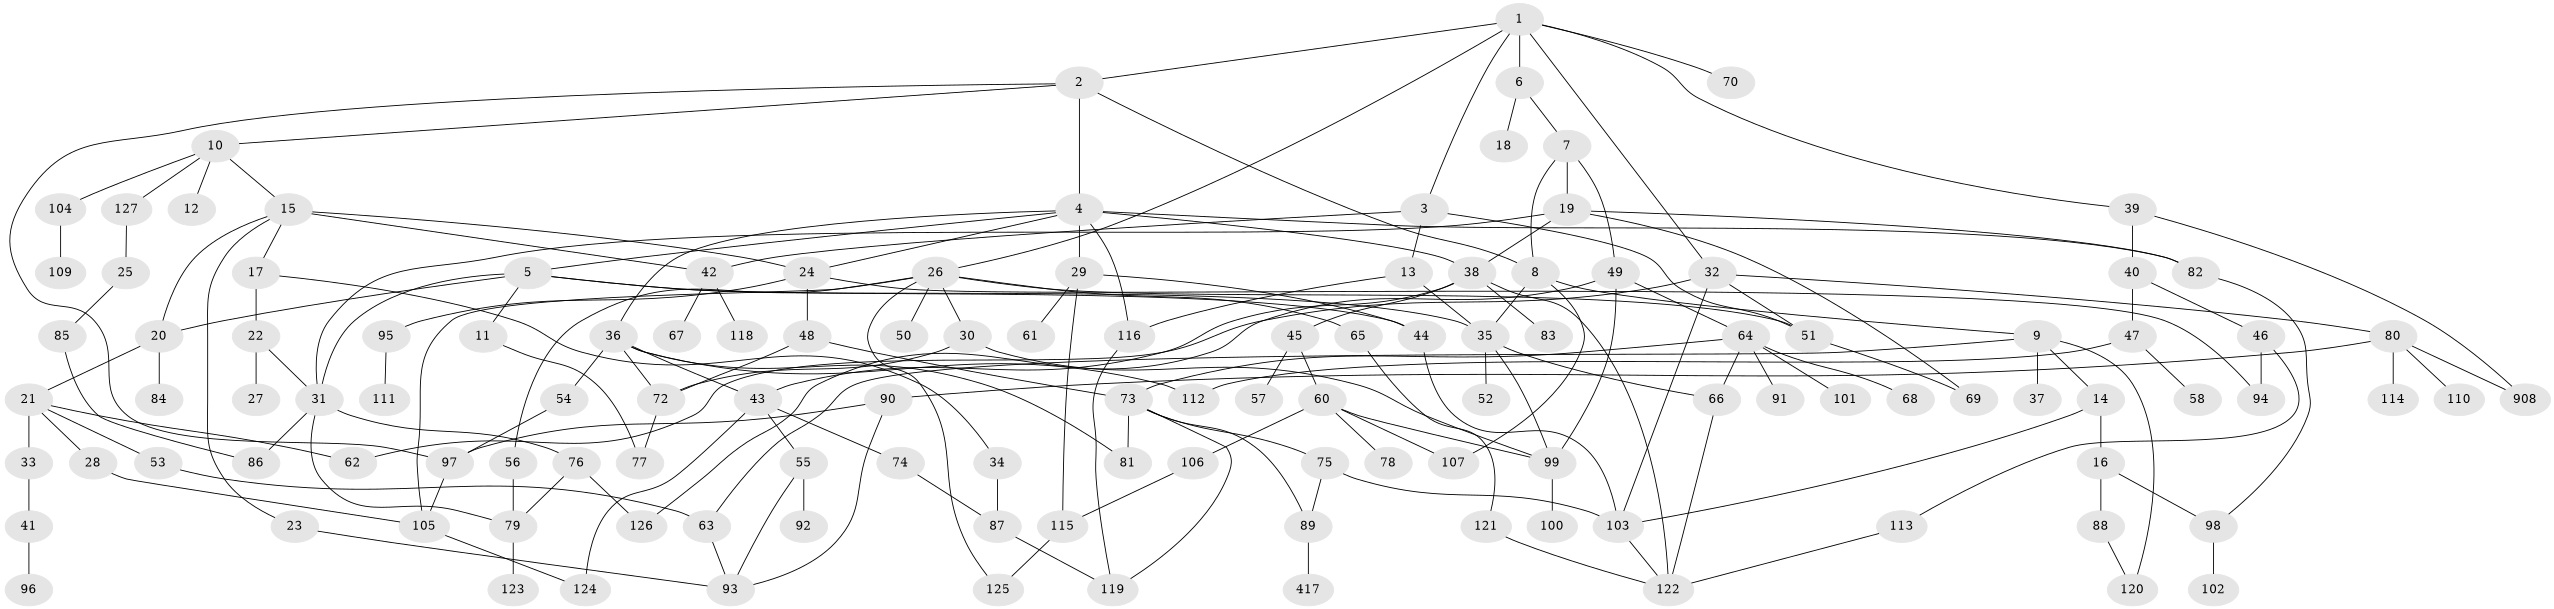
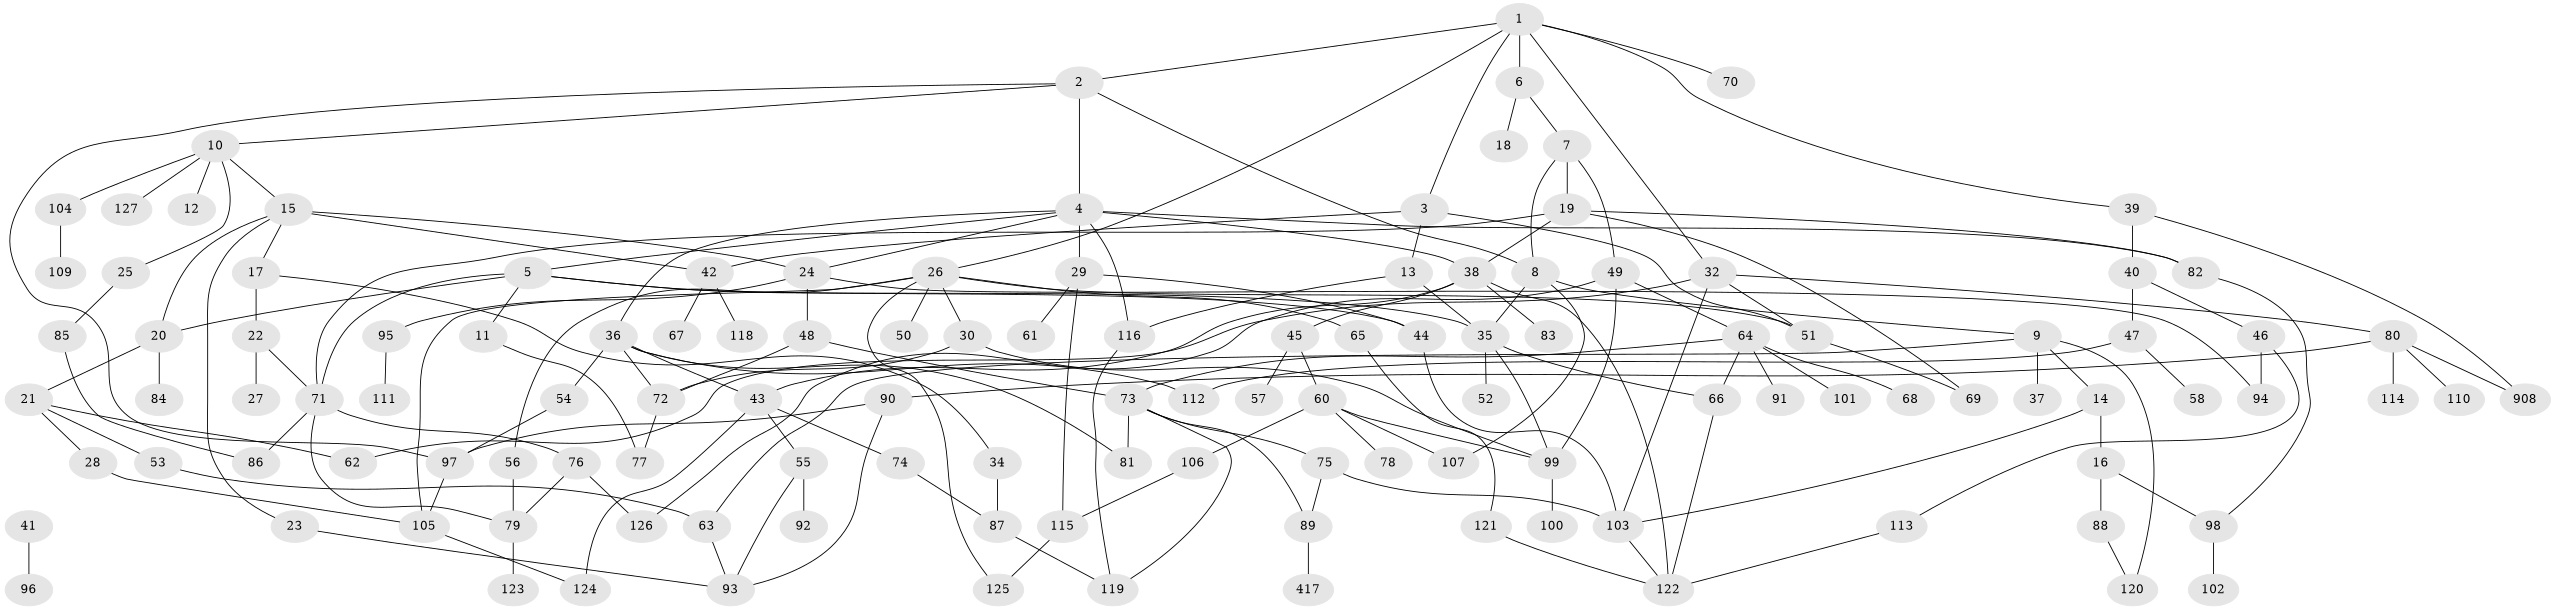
edge "127" -- "25": now "10" -- "25"
node "31": label "31" -> "71"
node "33": removed
